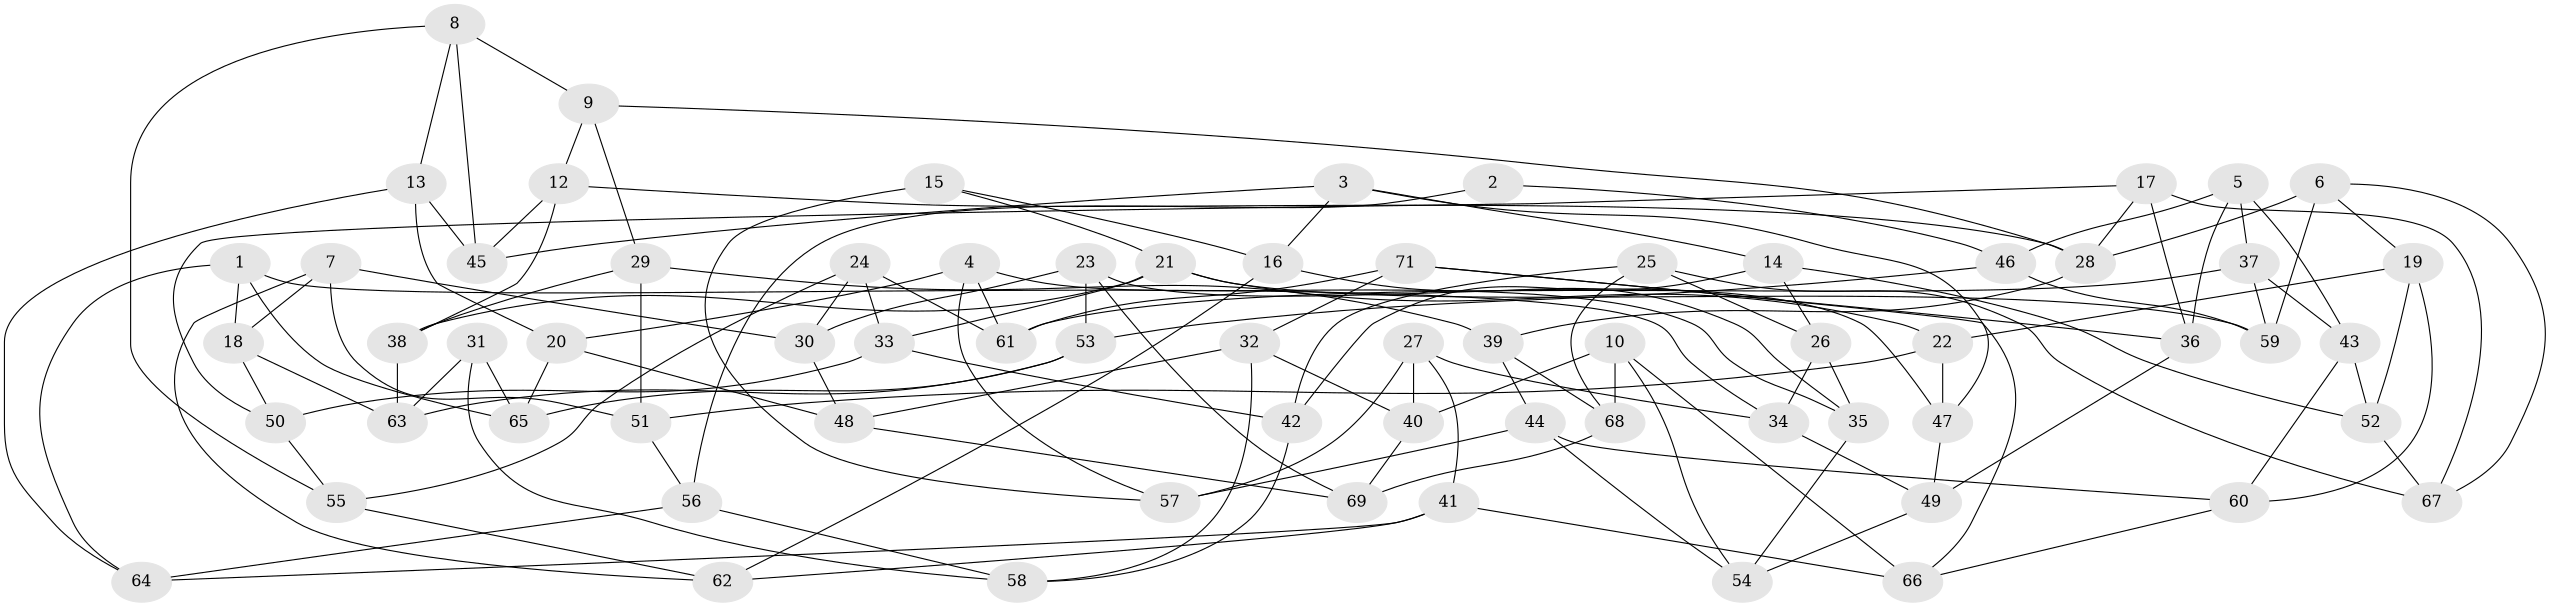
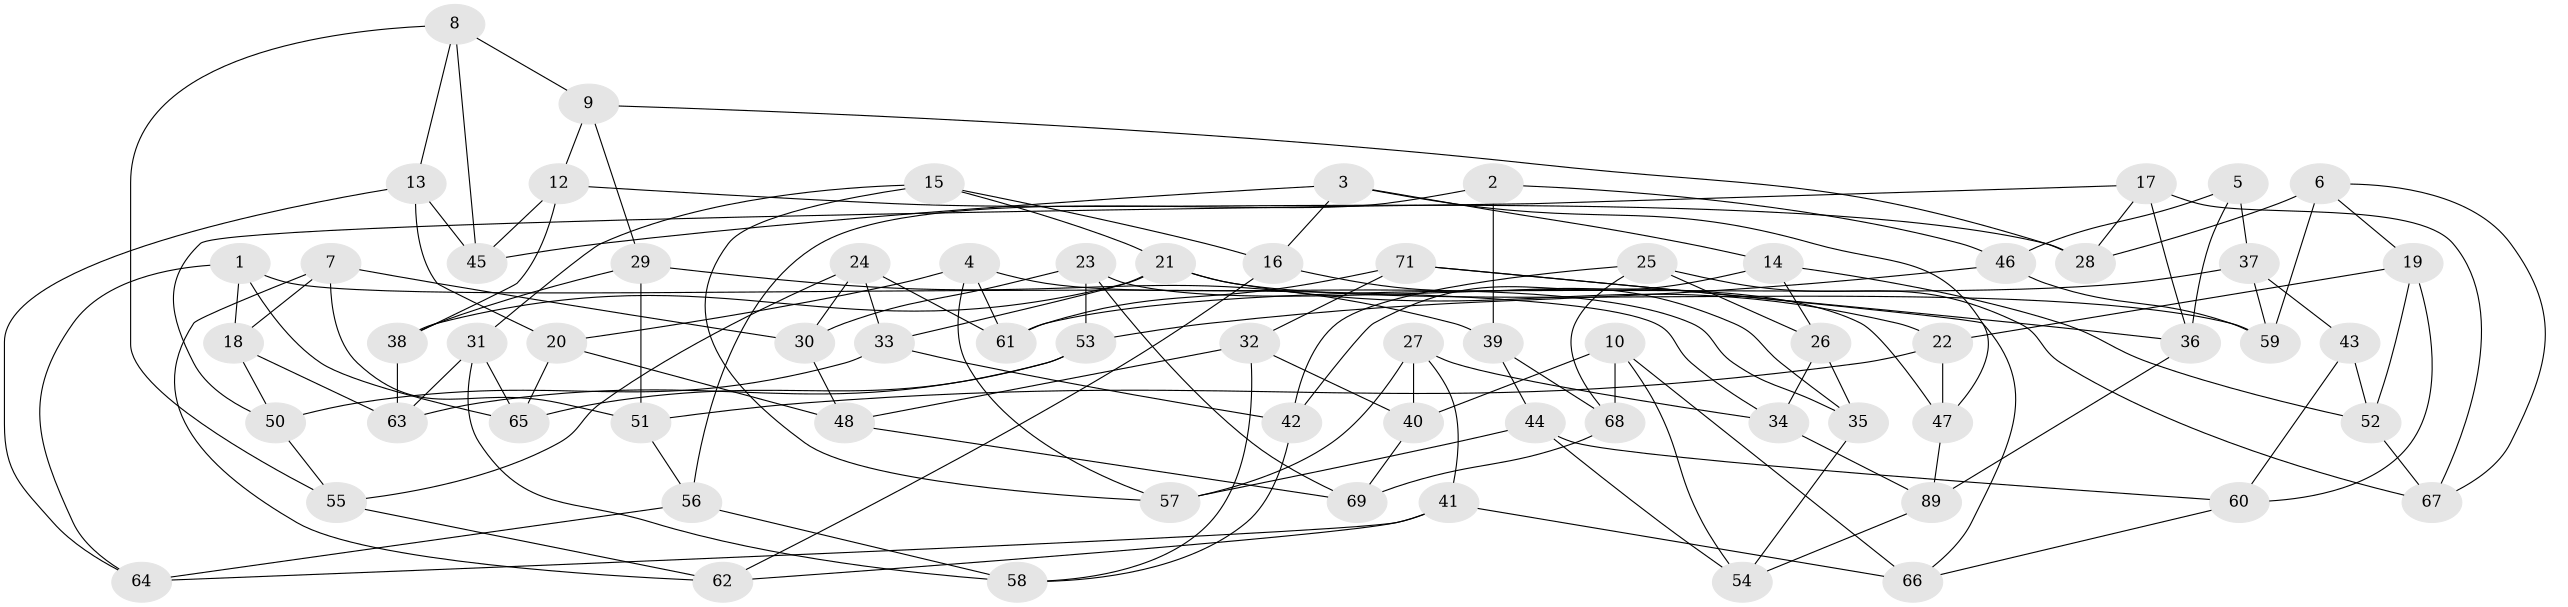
edge "15" -- "31": added
edge "5" -- "43": removed
edge "28" -- "39": now "2" -- "39"
node "49": label "49" -> "89"
